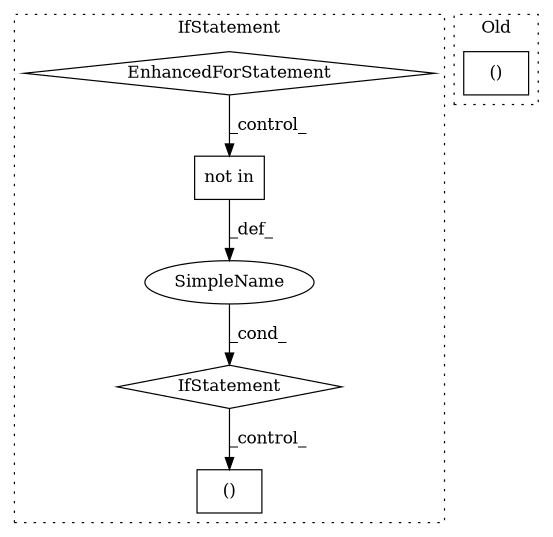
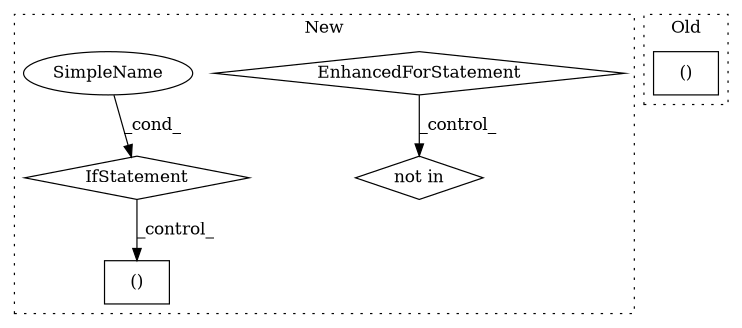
cluster "IfStatement": label "IfStatement" -> "New"
node "not in": shape box -> diamond
edge "not in" -> "SimpleName": removed, label "_def_"
